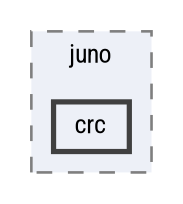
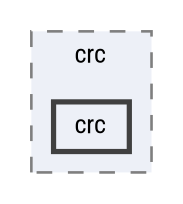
cluster "juno": label "juno" -> "crc"
